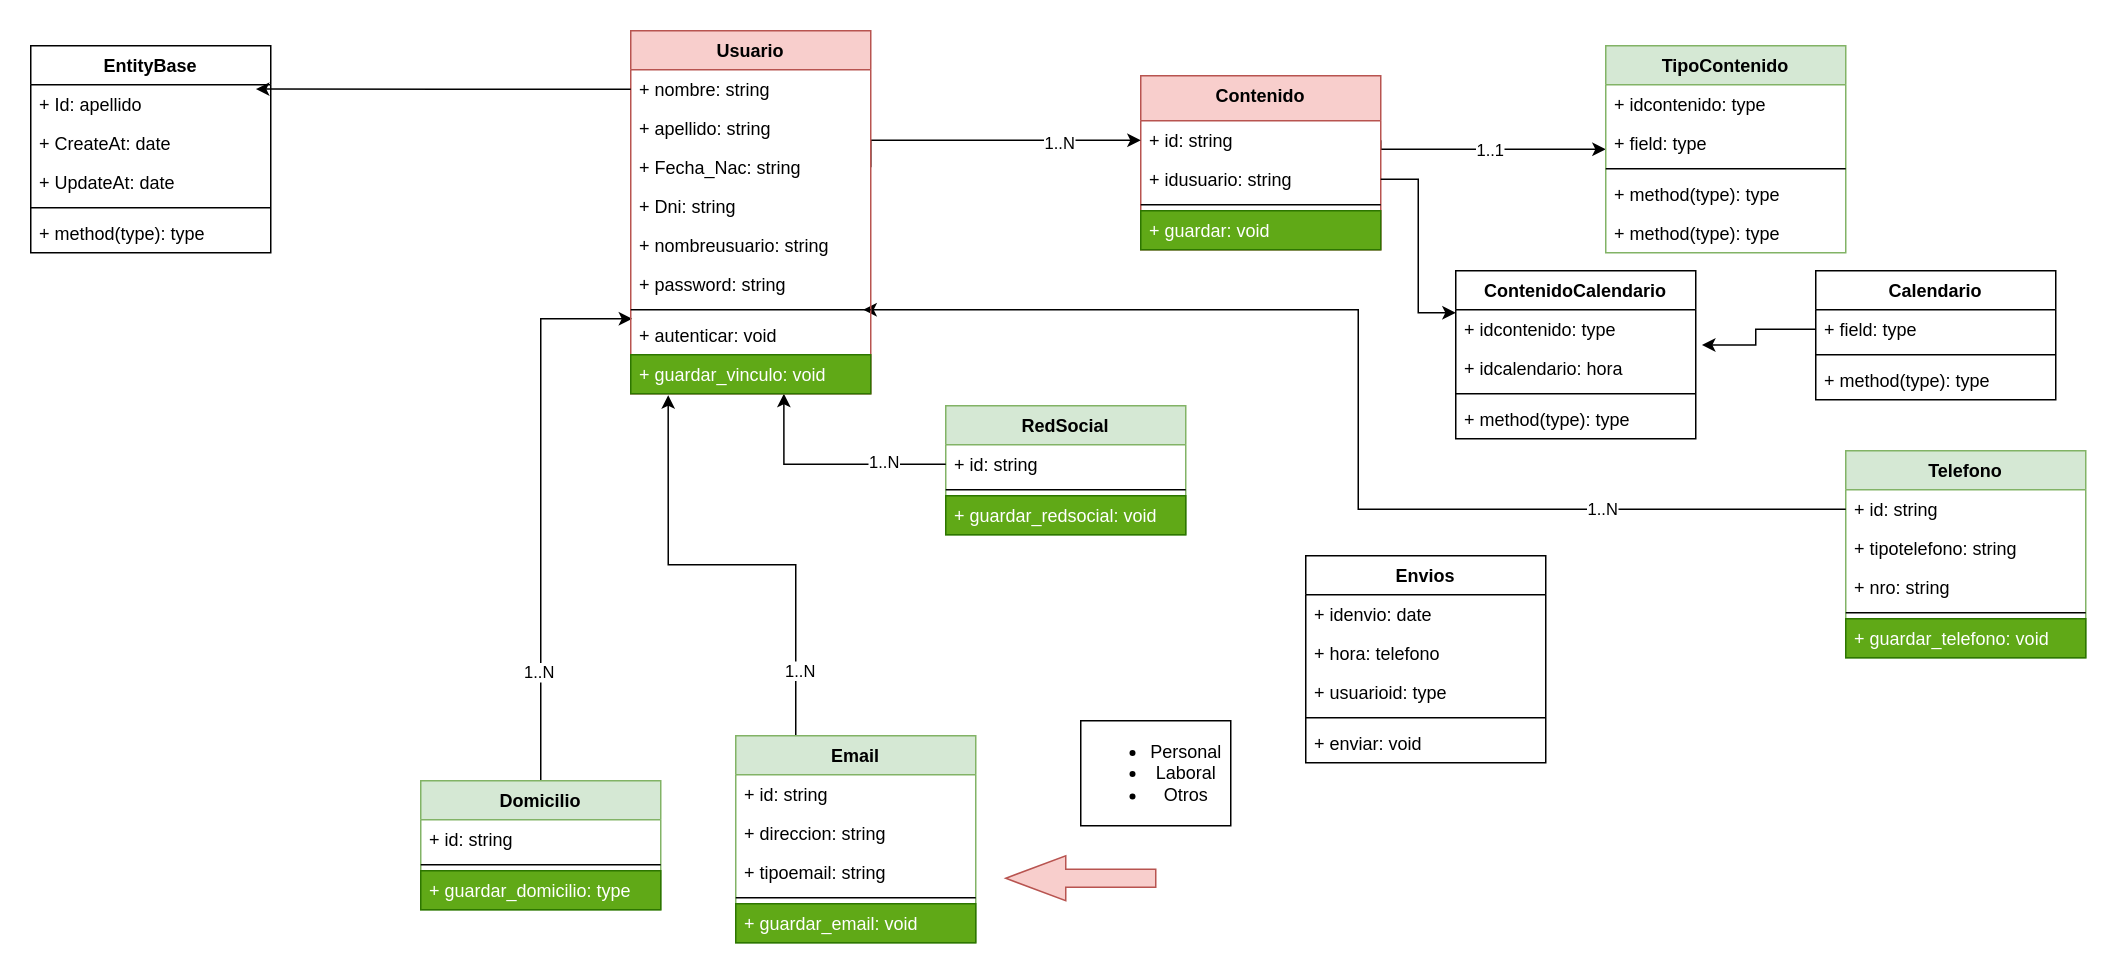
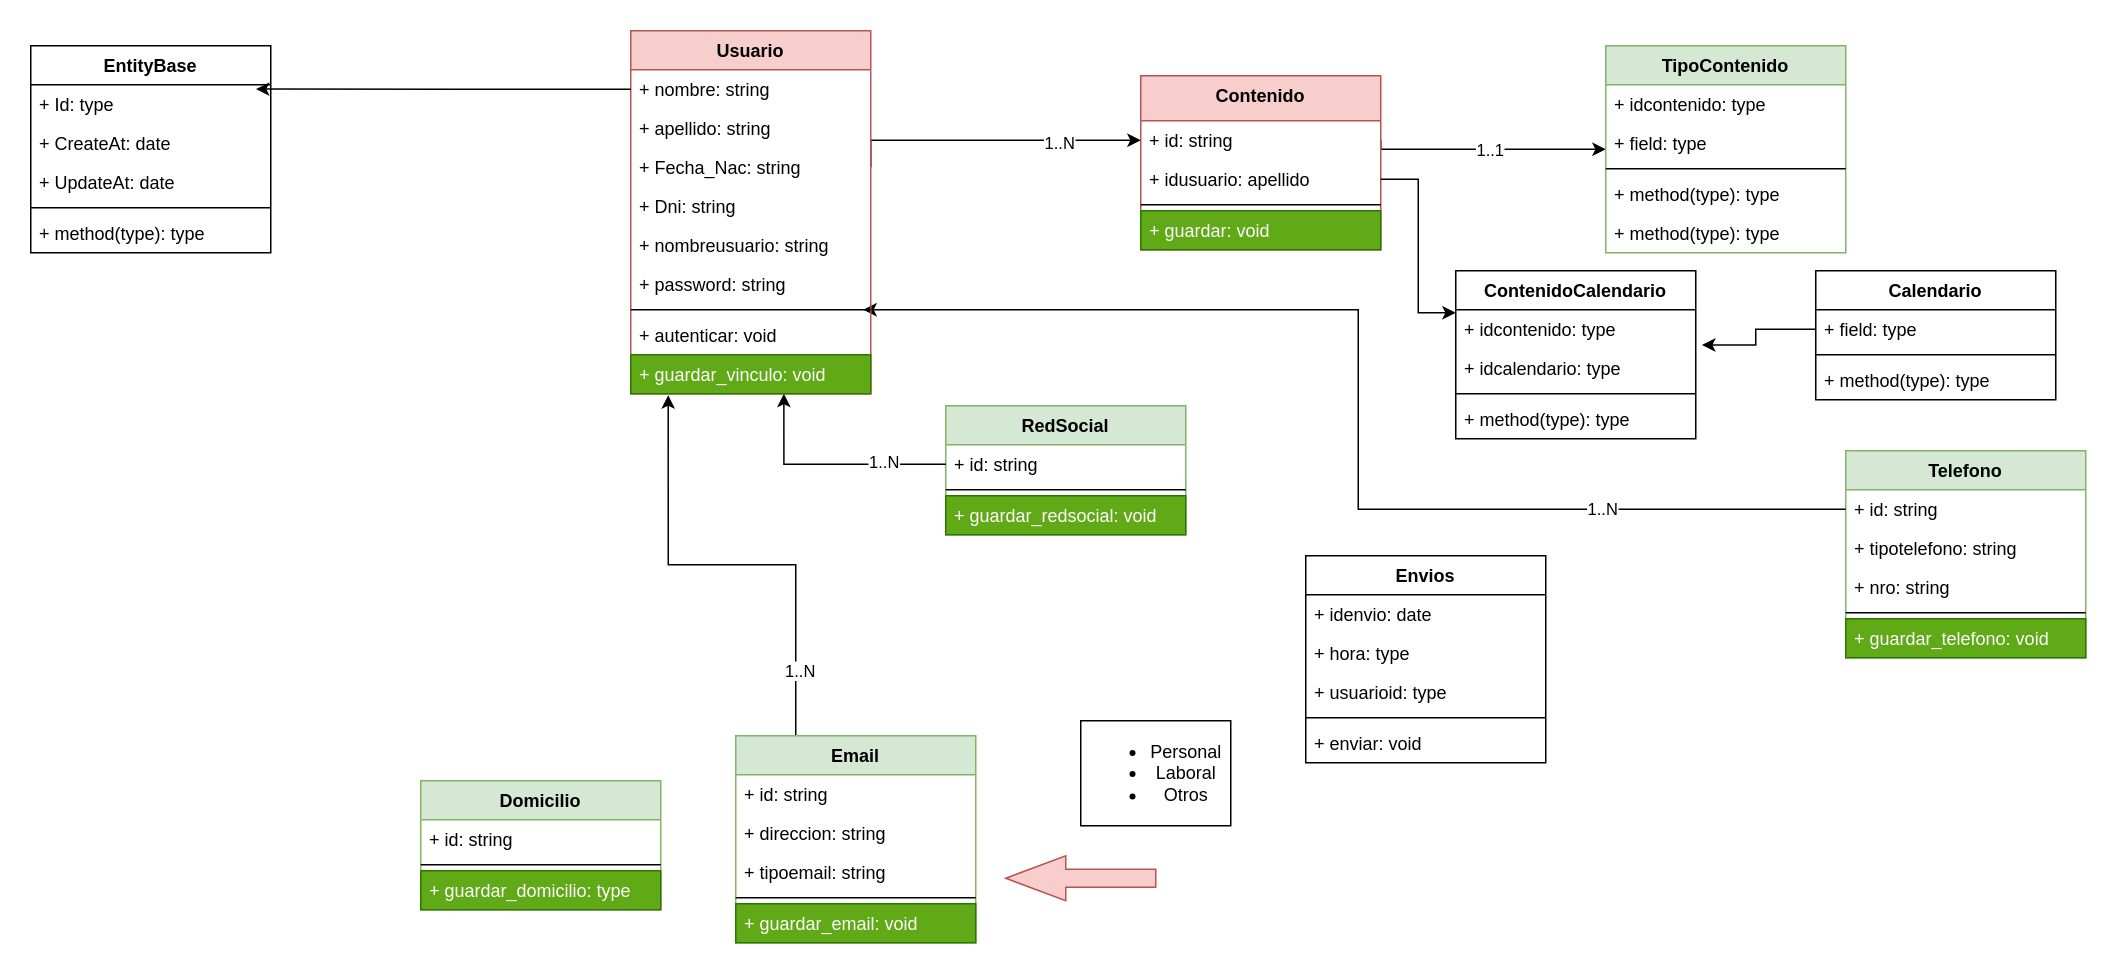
node "+ Id: apellido": label "+ Id: apellido" -> "+ Id: type"
node "+ idusuario: string": label "+ idusuario: string" -> "+ idusuario: apellido"
node "+ idcalendario: hora": label "+ idcalendario: hora" -> "+ idcalendario: type"
edge "Domicilio" -> "+ autenticar: void": removed, label "1..N"
node "+ hora: telefono": label "+ hora: telefono" -> "+ hora: type"
